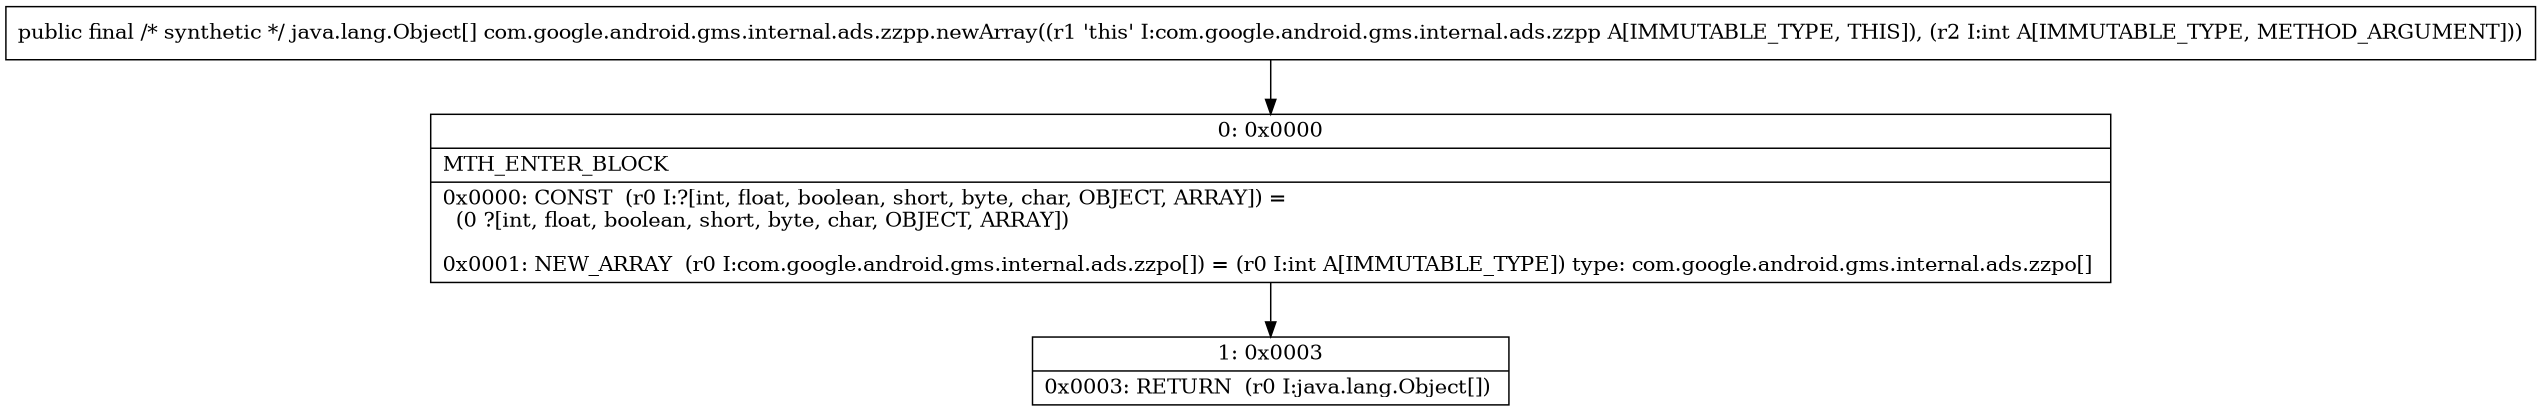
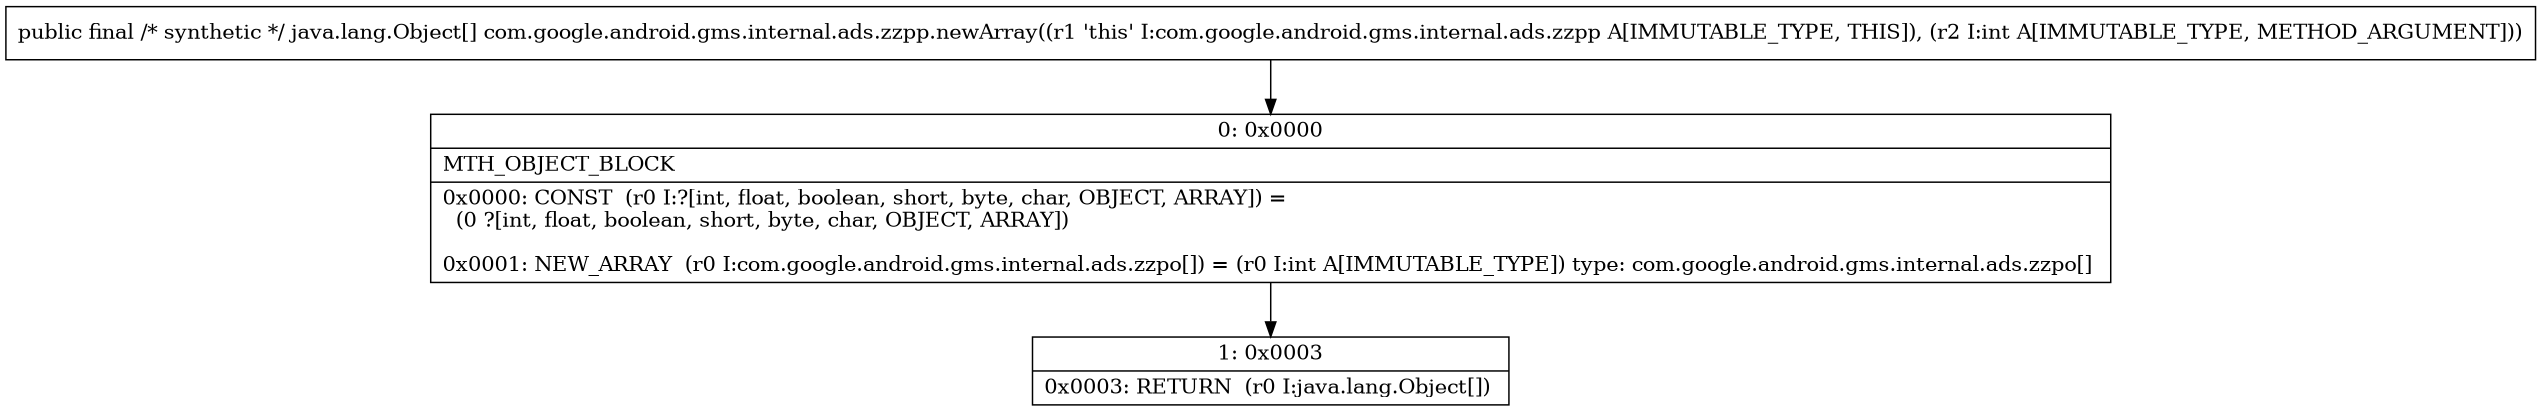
node "0: 0x0000": text "MTH_ENTER_BLOCK" -> "MTH_OBJECT_BLOCK"
